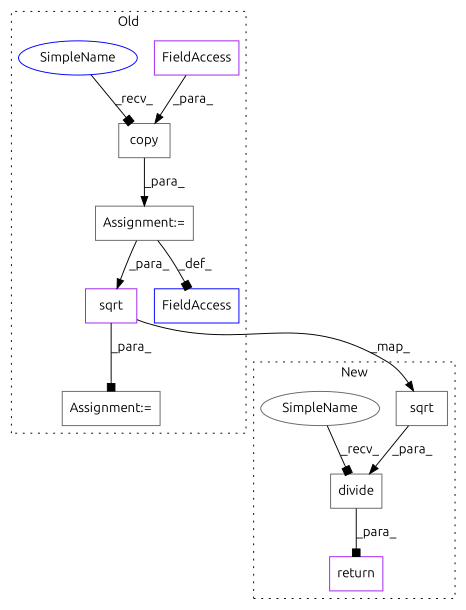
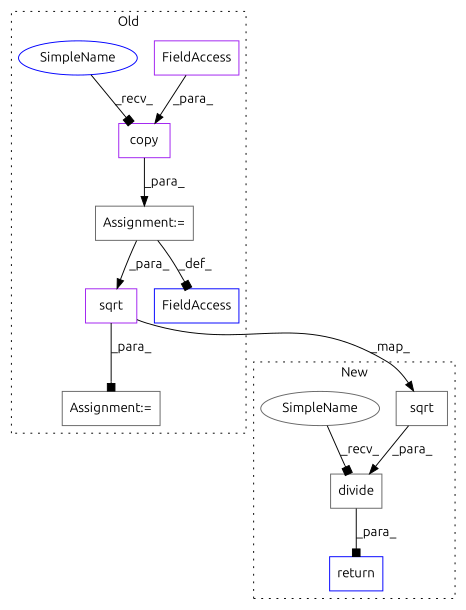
node "copy": color gray40 -> purple
node "return": color purple -> blue
